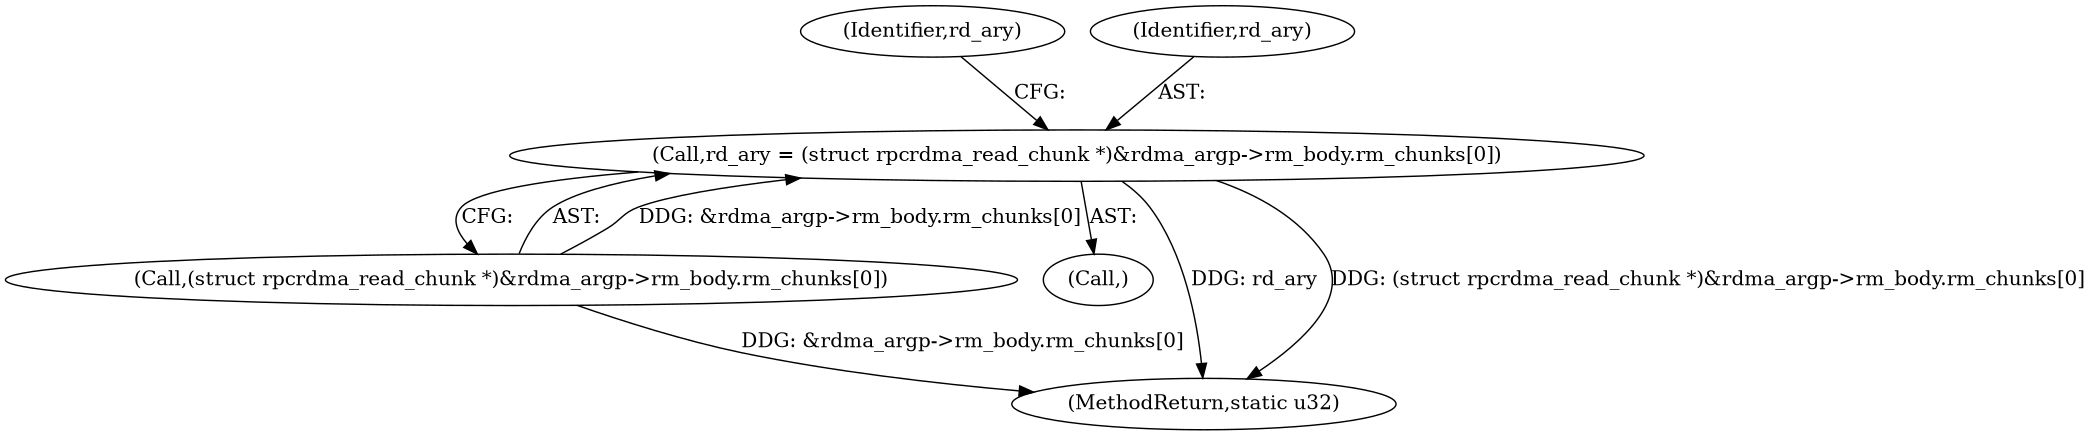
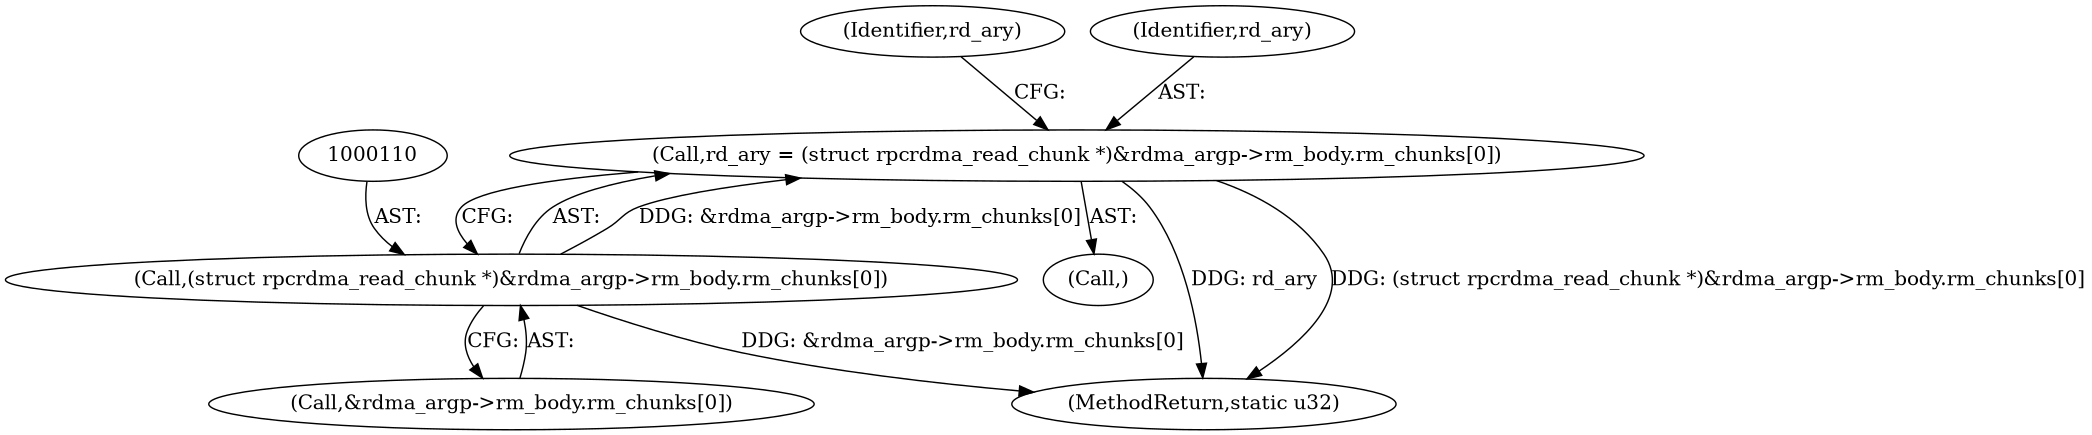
node "1000110": added
node "(Call,&rdma_argp->rm_body.rm_chunks[0])": added
